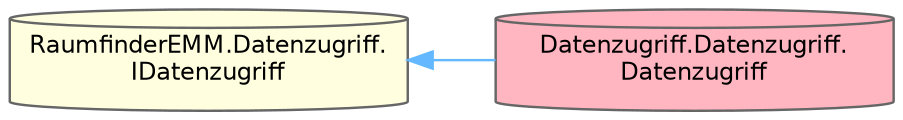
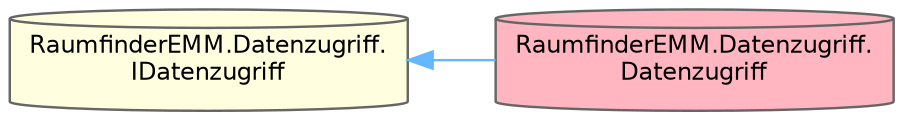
node "Datenzugriff.Datenzugriff. Datenzugriff": label "Datenzugriff.Datenzugriff. Datenzugriff" -> "RaumfinderEMM.Datenzugriff. Datenzugriff"
